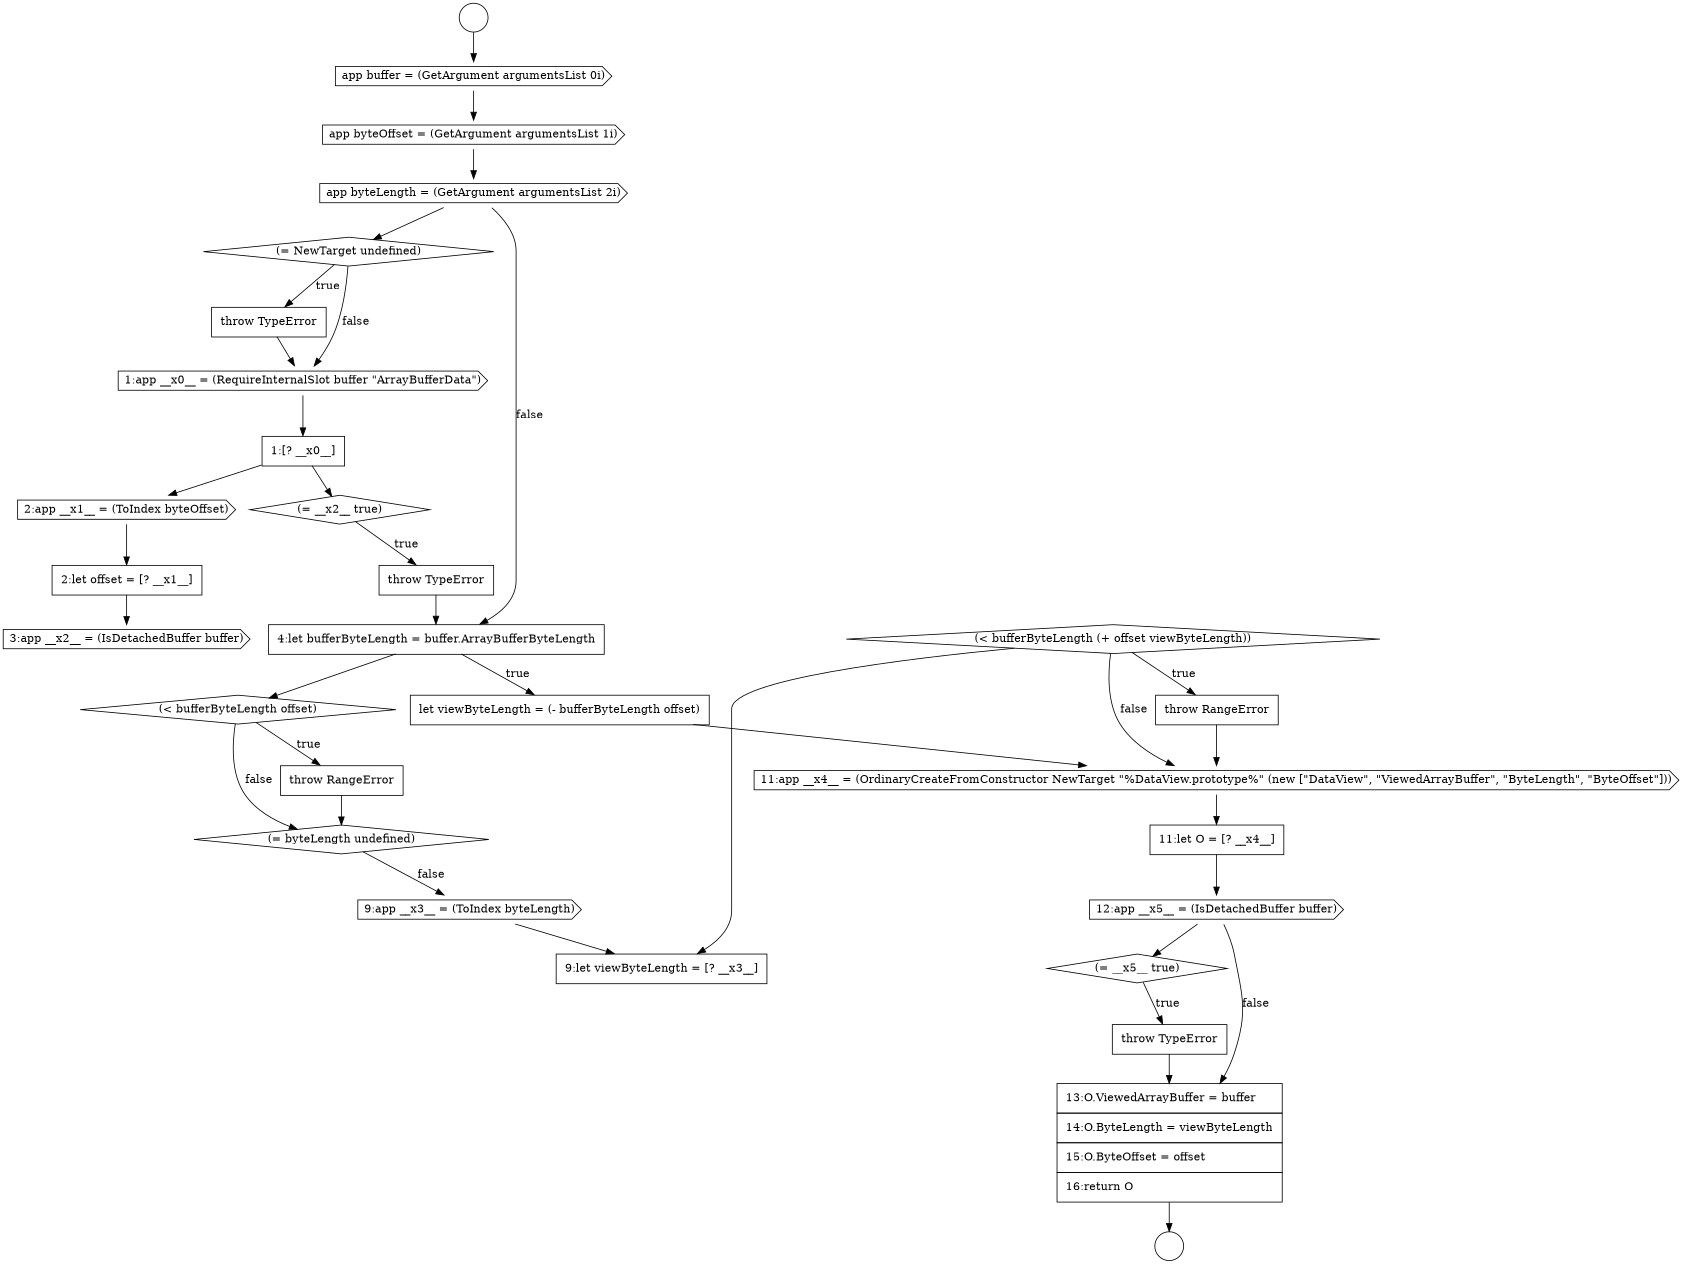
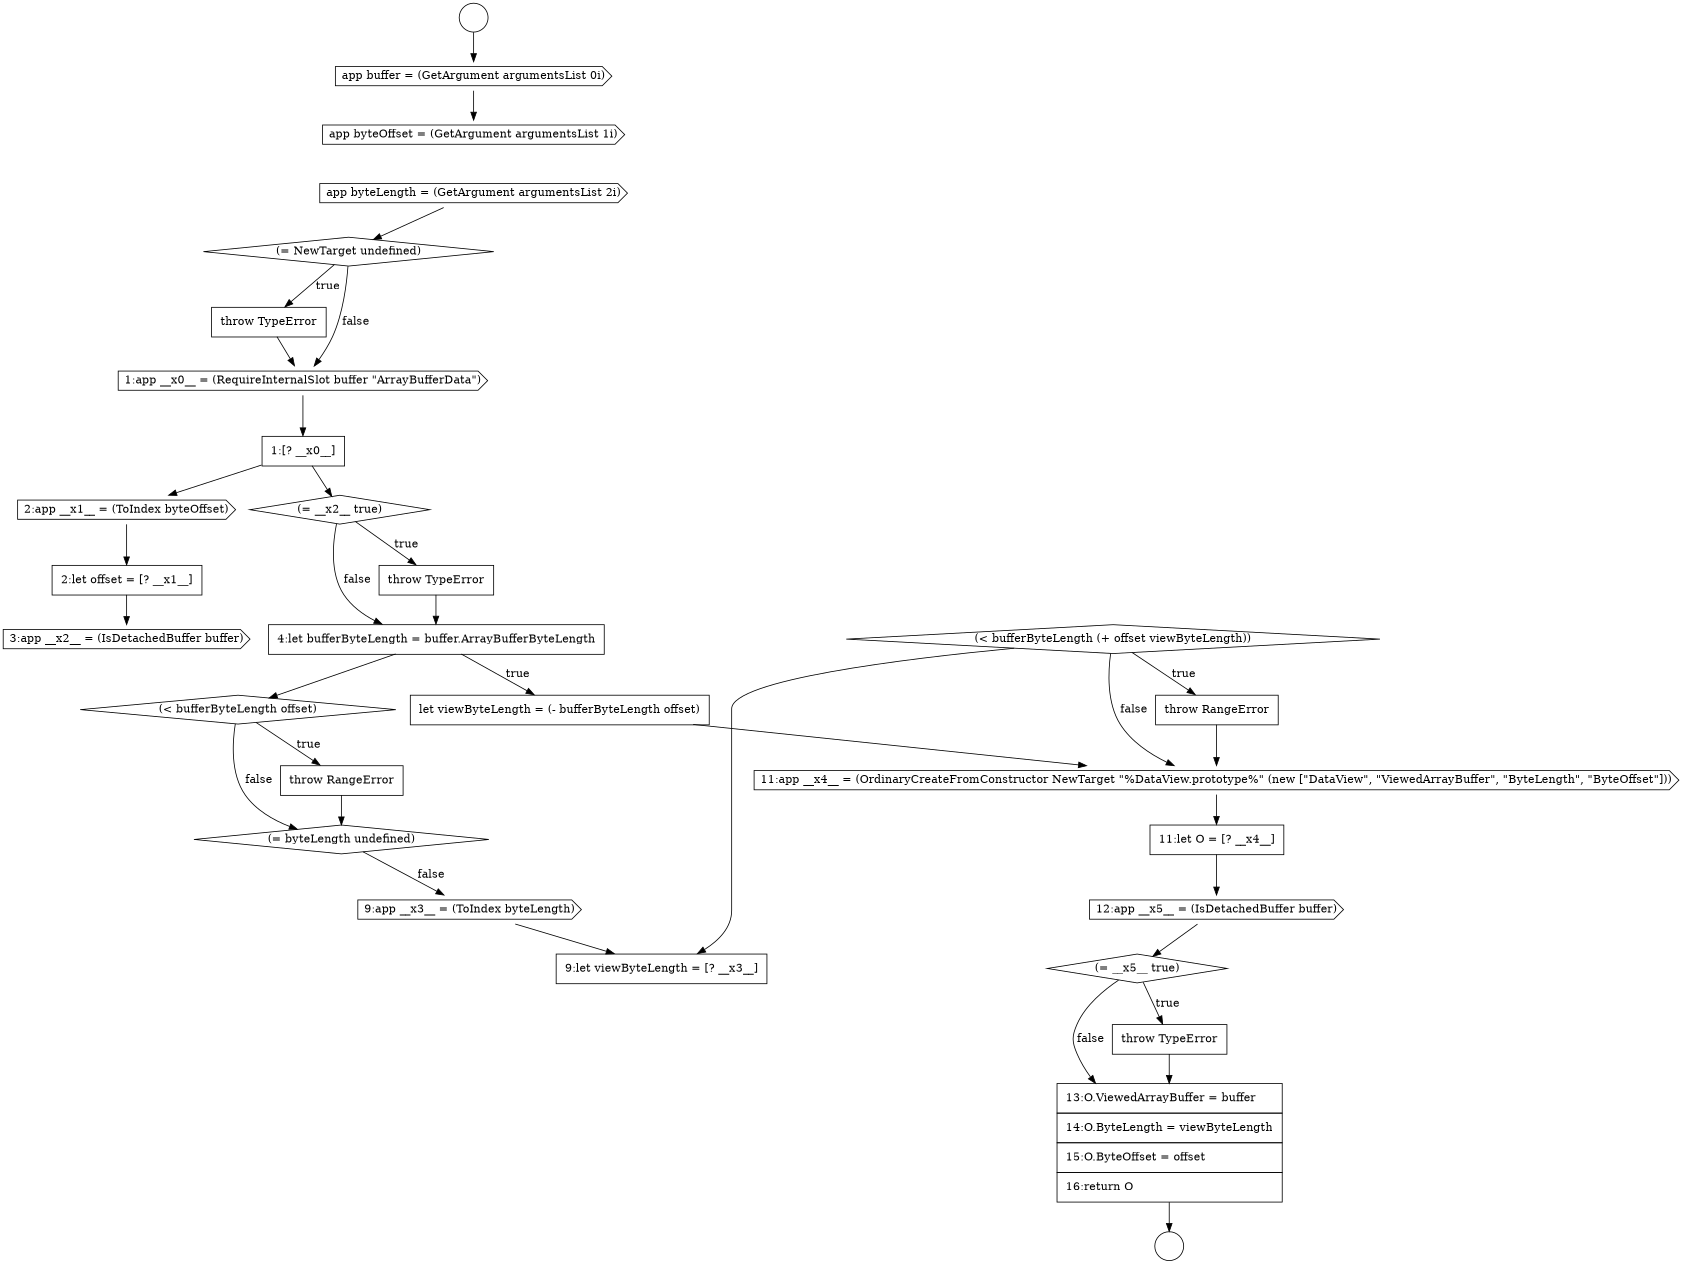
edge "app byteOffset = (GetArgument argumentsList 1i)" -> "app byteLength = (GetArgument argumentsList 2i)": removed
edge "app byteLength = (GetArgument argumentsList 2i)" -> "4:let bufferByteLength = buffer.ArrayBufferByteLength": now "(= __x2__ true)" -> "4:let bufferByteLength = buffer.ArrayBufferByteLength"
edge "12:app __x5__ = (IsDetachedBuffer buffer)" -> "13:O.ViewedArrayBuffer = buffer": now "(= __x5__ true)" -> "13:O.ViewedArrayBuffer = buffer"
